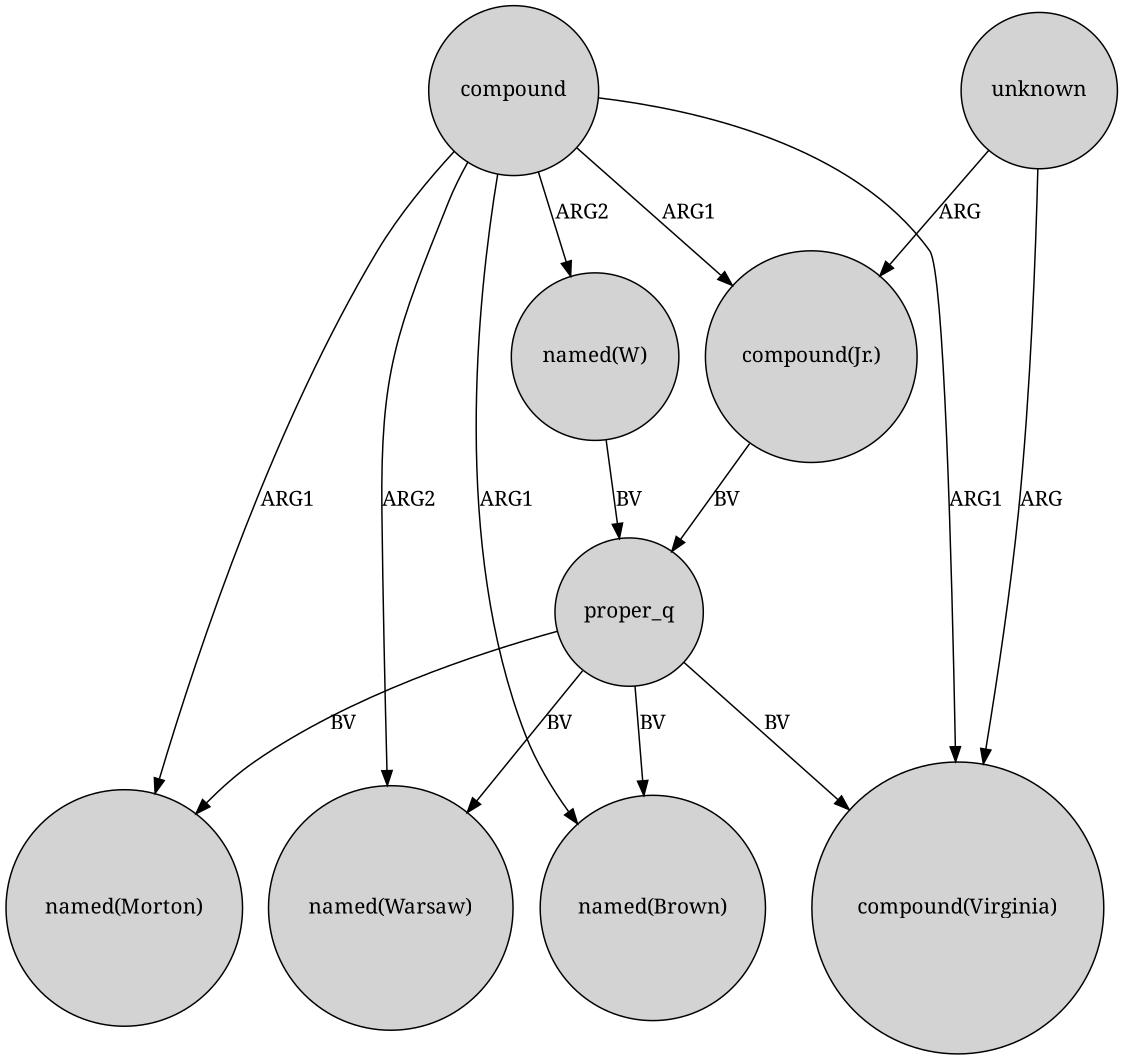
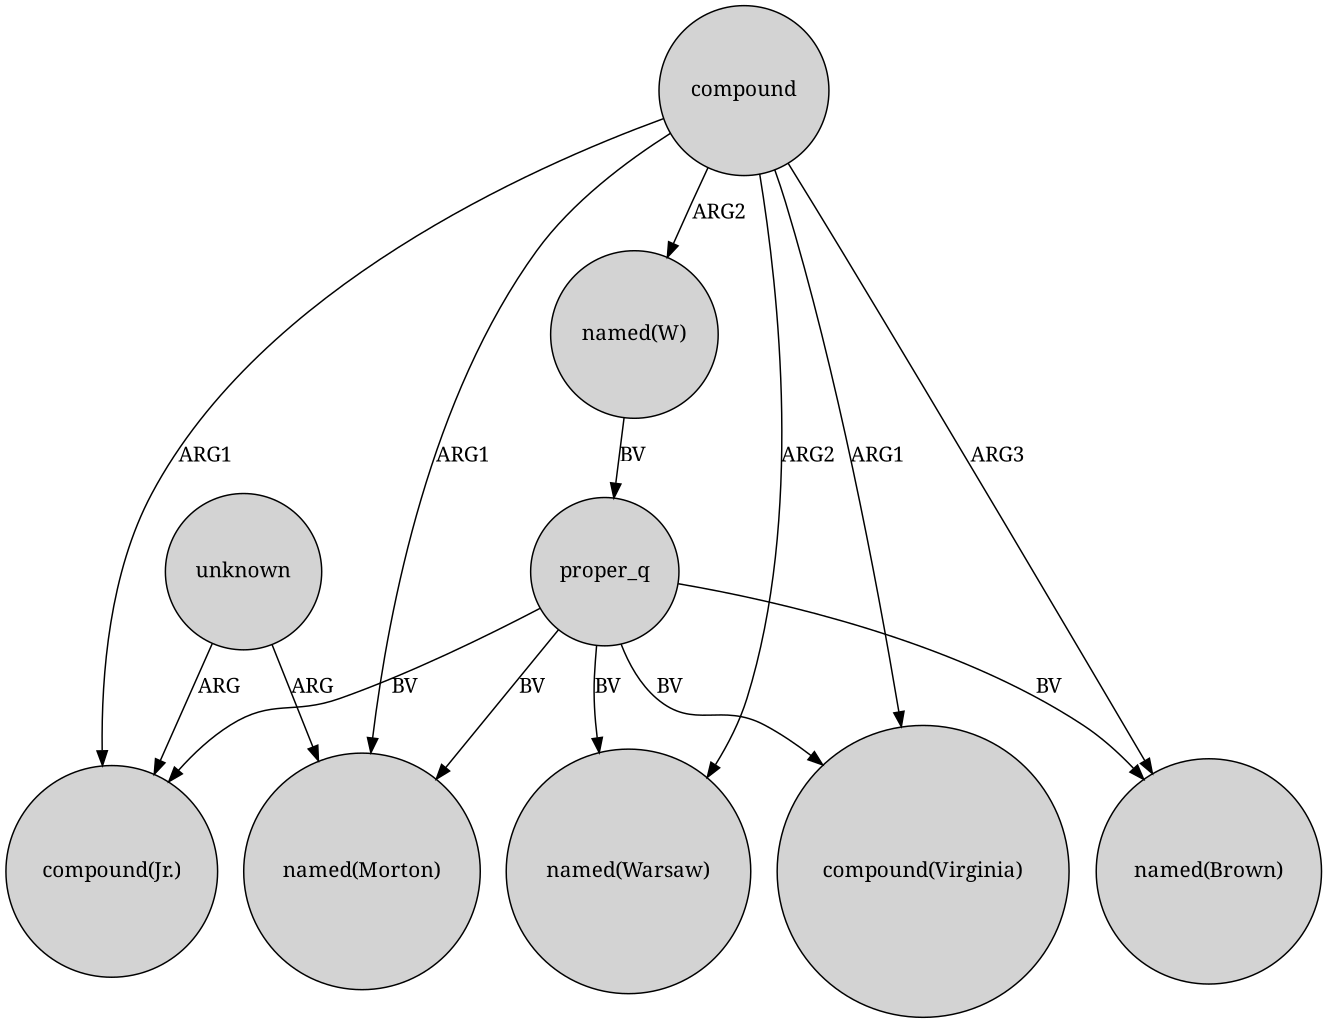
edge "unknown" -> "compound(Virginia)": now "unknown" -> "named(Morton)"
edge "compound(Jr.)" -> "proper_q": reversed
edge "compound" -> "named(Brown)": label "ARG1" -> "ARG3"
